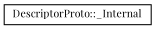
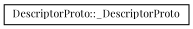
node "DescriptorProto::_Internal": label "DescriptorProto::_Internal" -> "DescriptorProto::_DescriptorProto"
